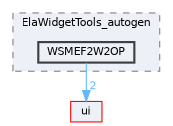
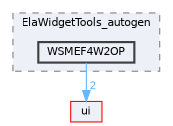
node "WSMEF2W2OP": label "WSMEF2W2OP" -> "WSMEF4W2OP"
